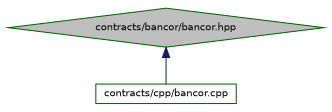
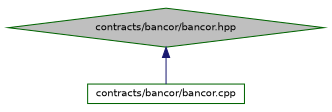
node "contracts/cpp/bancor.cpp": label "contracts/cpp/bancor.cpp" -> "contracts/bancor/bancor.cpp"
